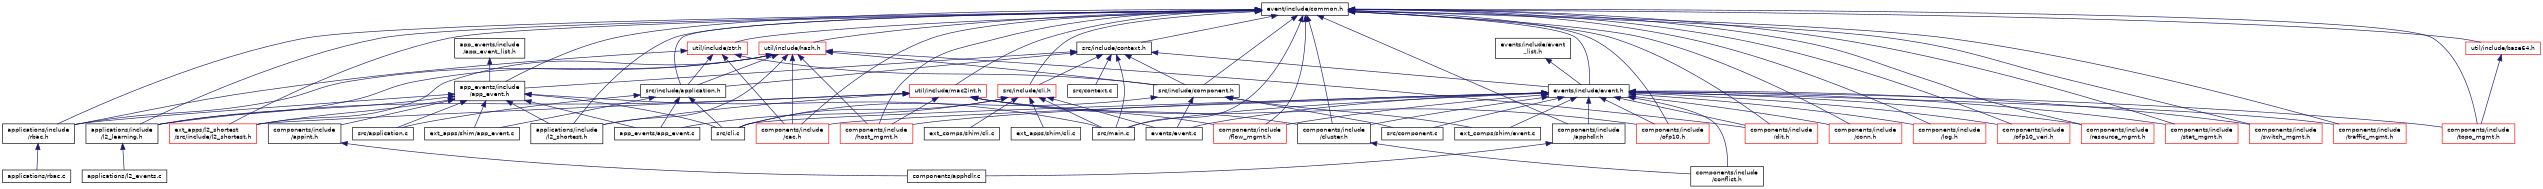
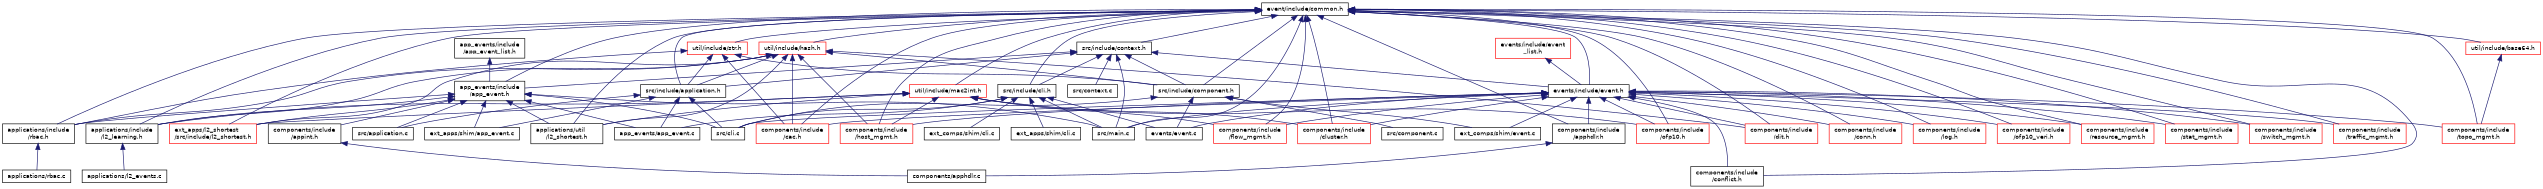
node "events/include/event _list.h": color black -> red
node "src/include/cli.h": color red -> black
edge "src/component.c" -> "events/include/event.h": removed
node "applications/include /l2_shortest.h": label "applications/include /l2_shortest.h" -> "applications/util /l2_shortest.h"
node "components/include /cluster.h": color black -> red
edge "components/include /conflict.h" -> "components/include /cluster.h": now "components/include /conflict.h" -> "event/include/common.h"
